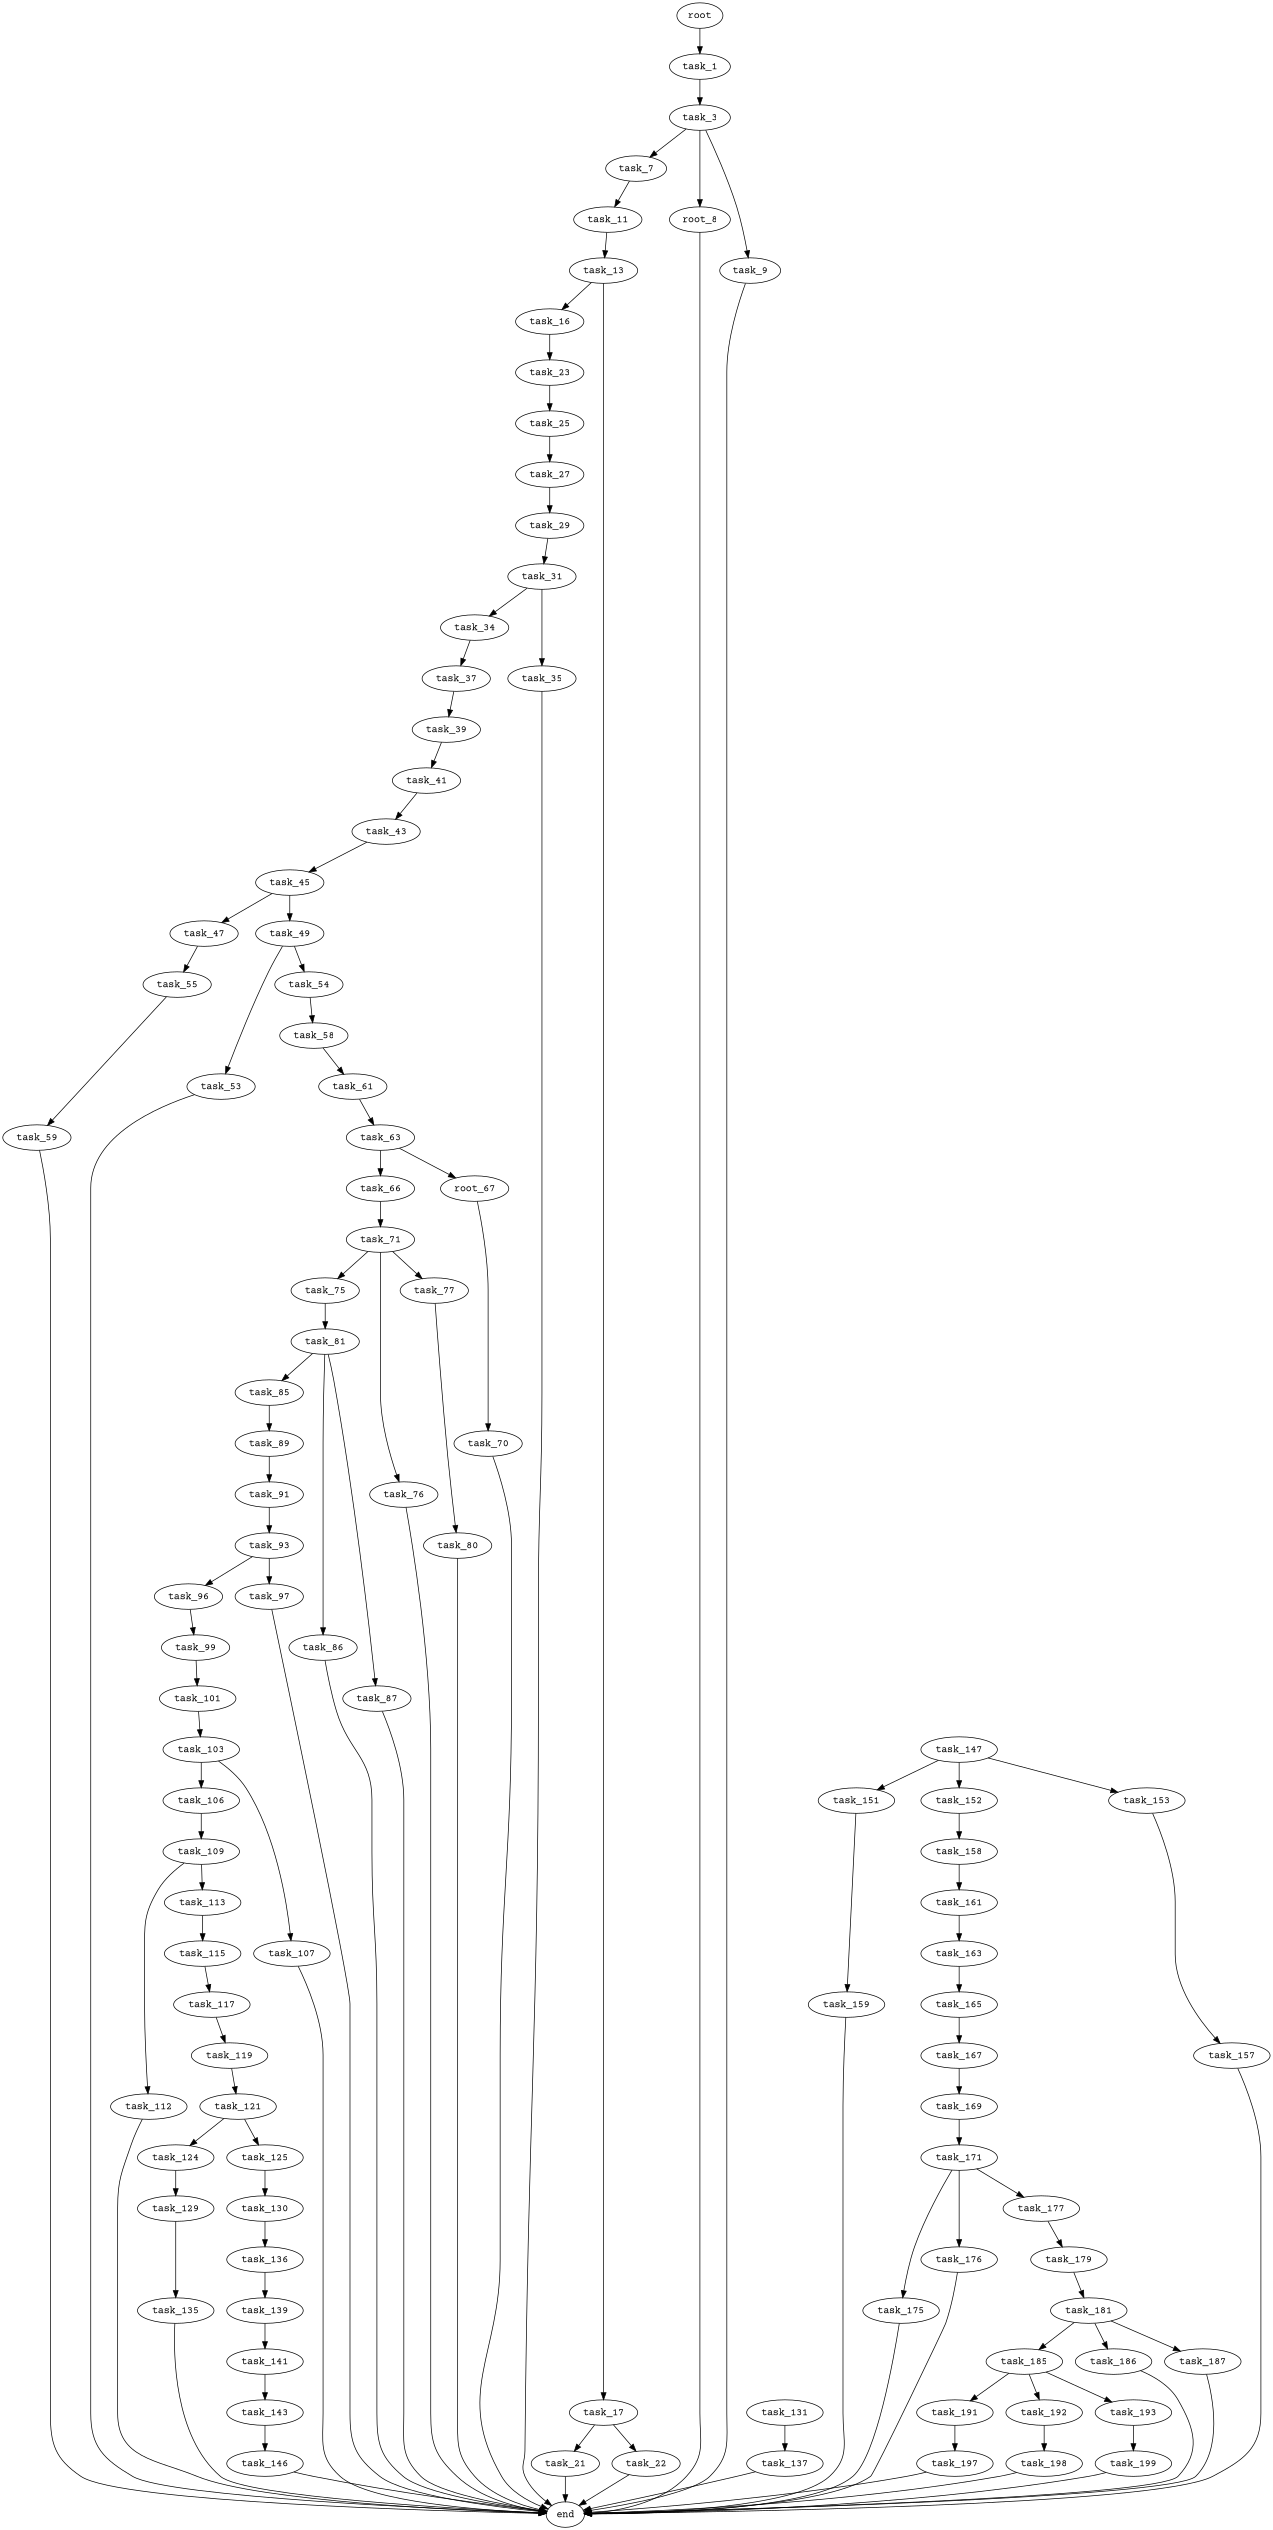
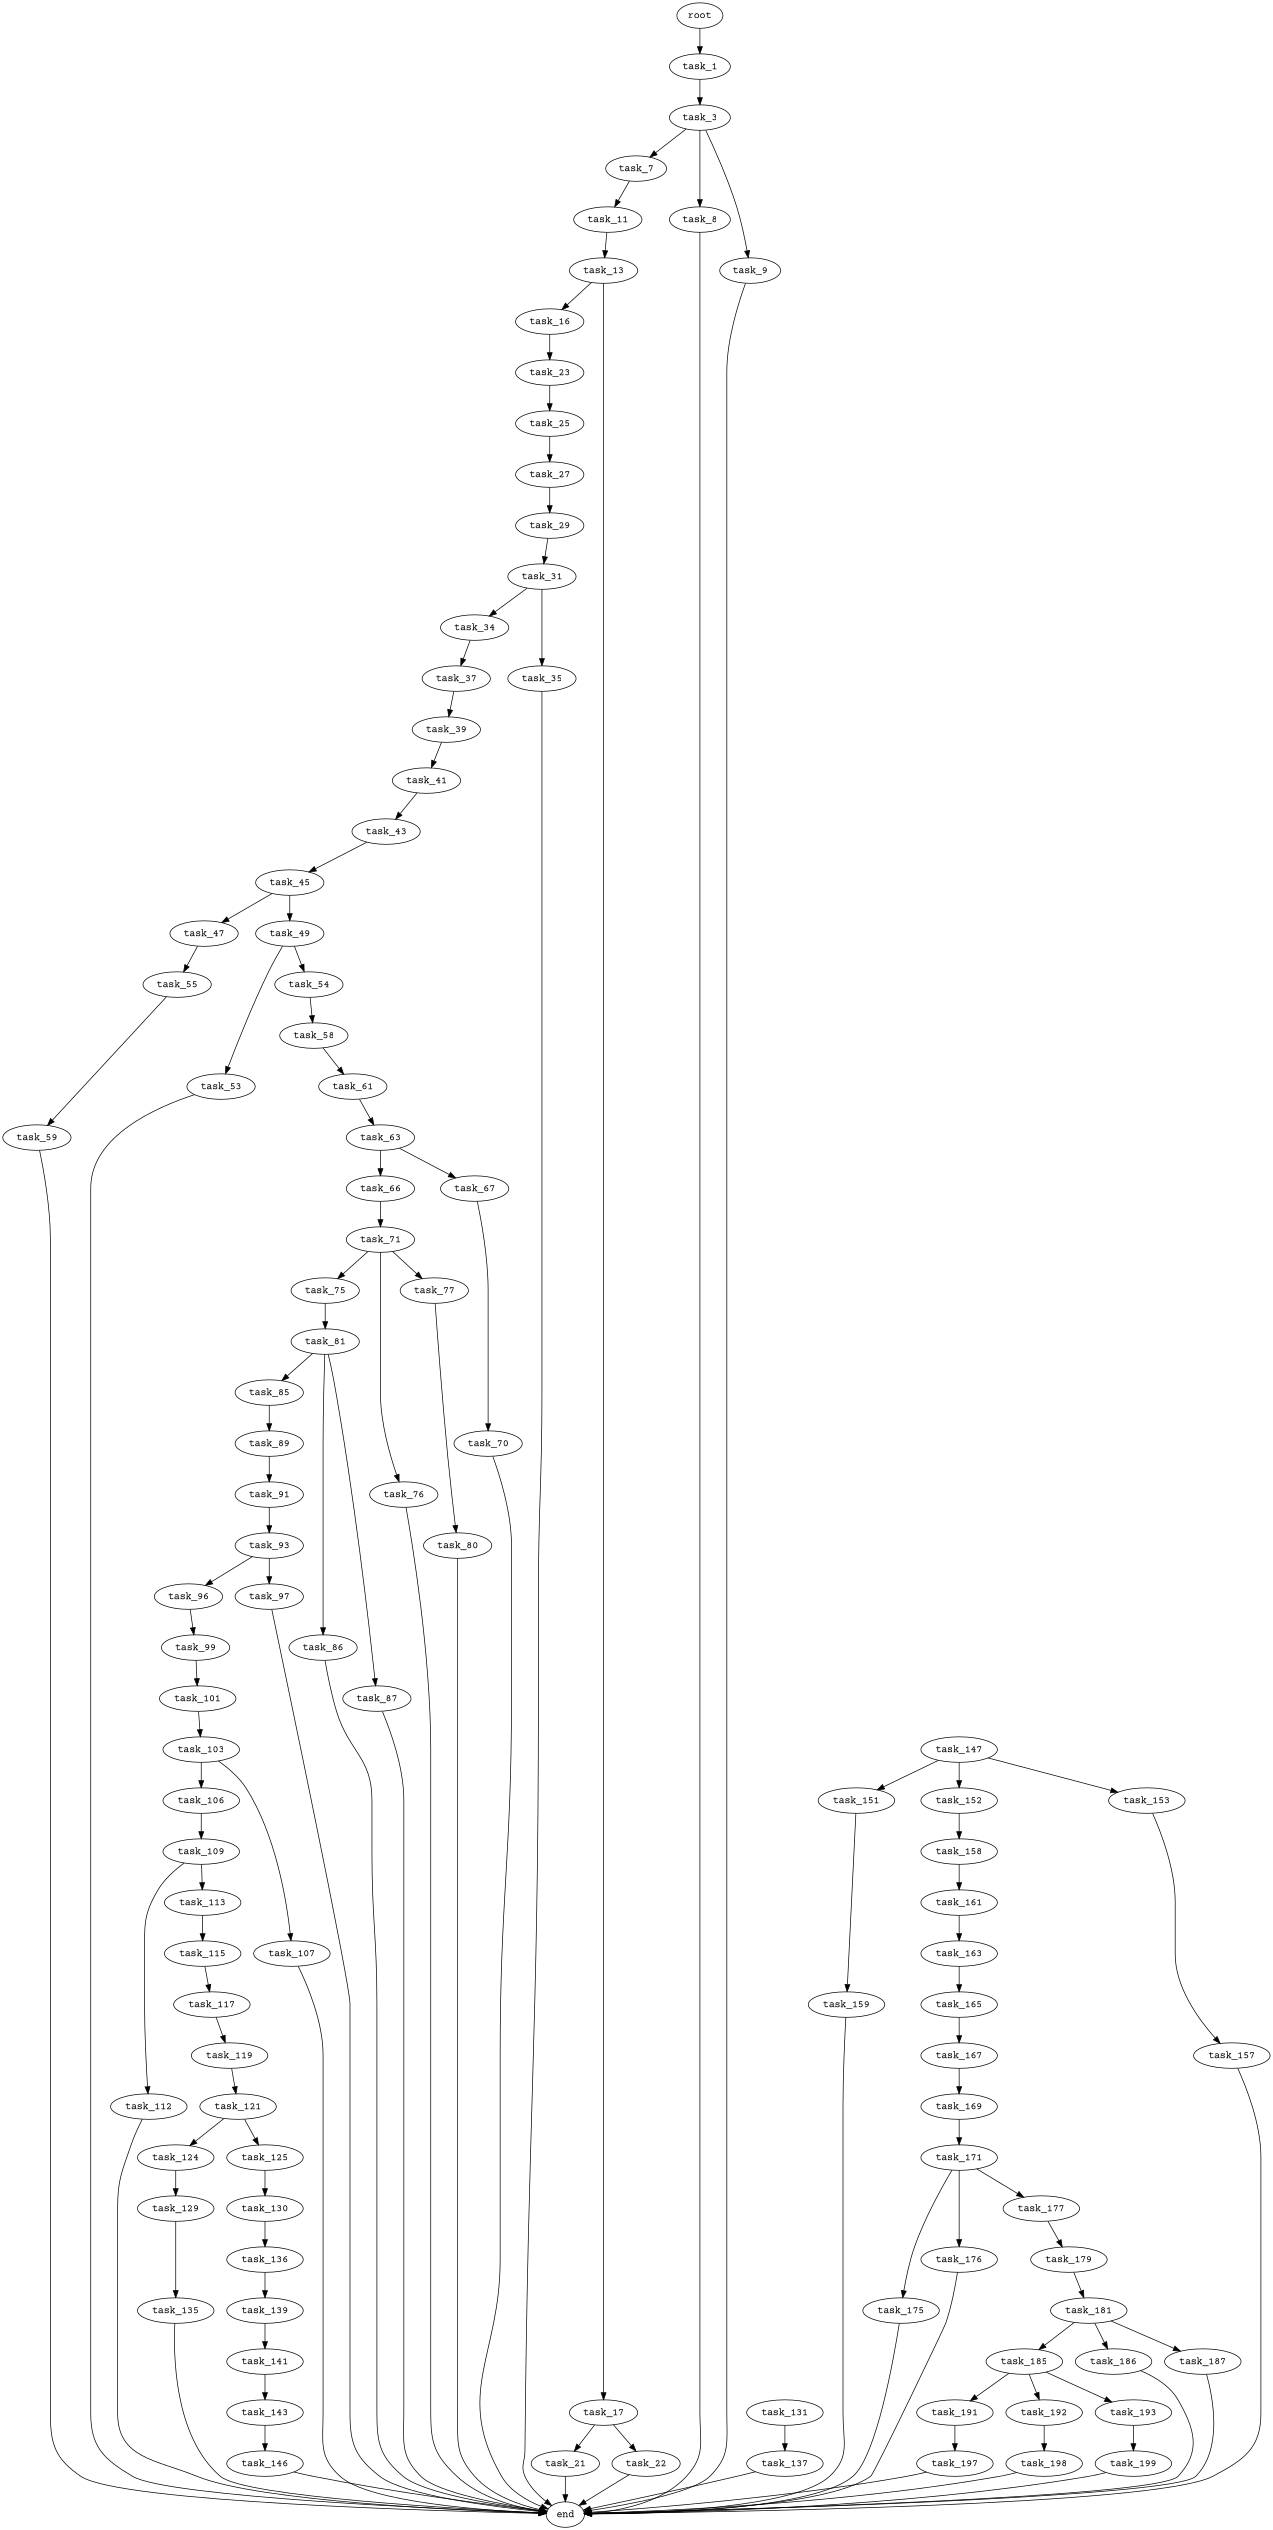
node "root_8": label "root_8" -> "task_8"
node "root_67": label "root_67" -> "task_67"
